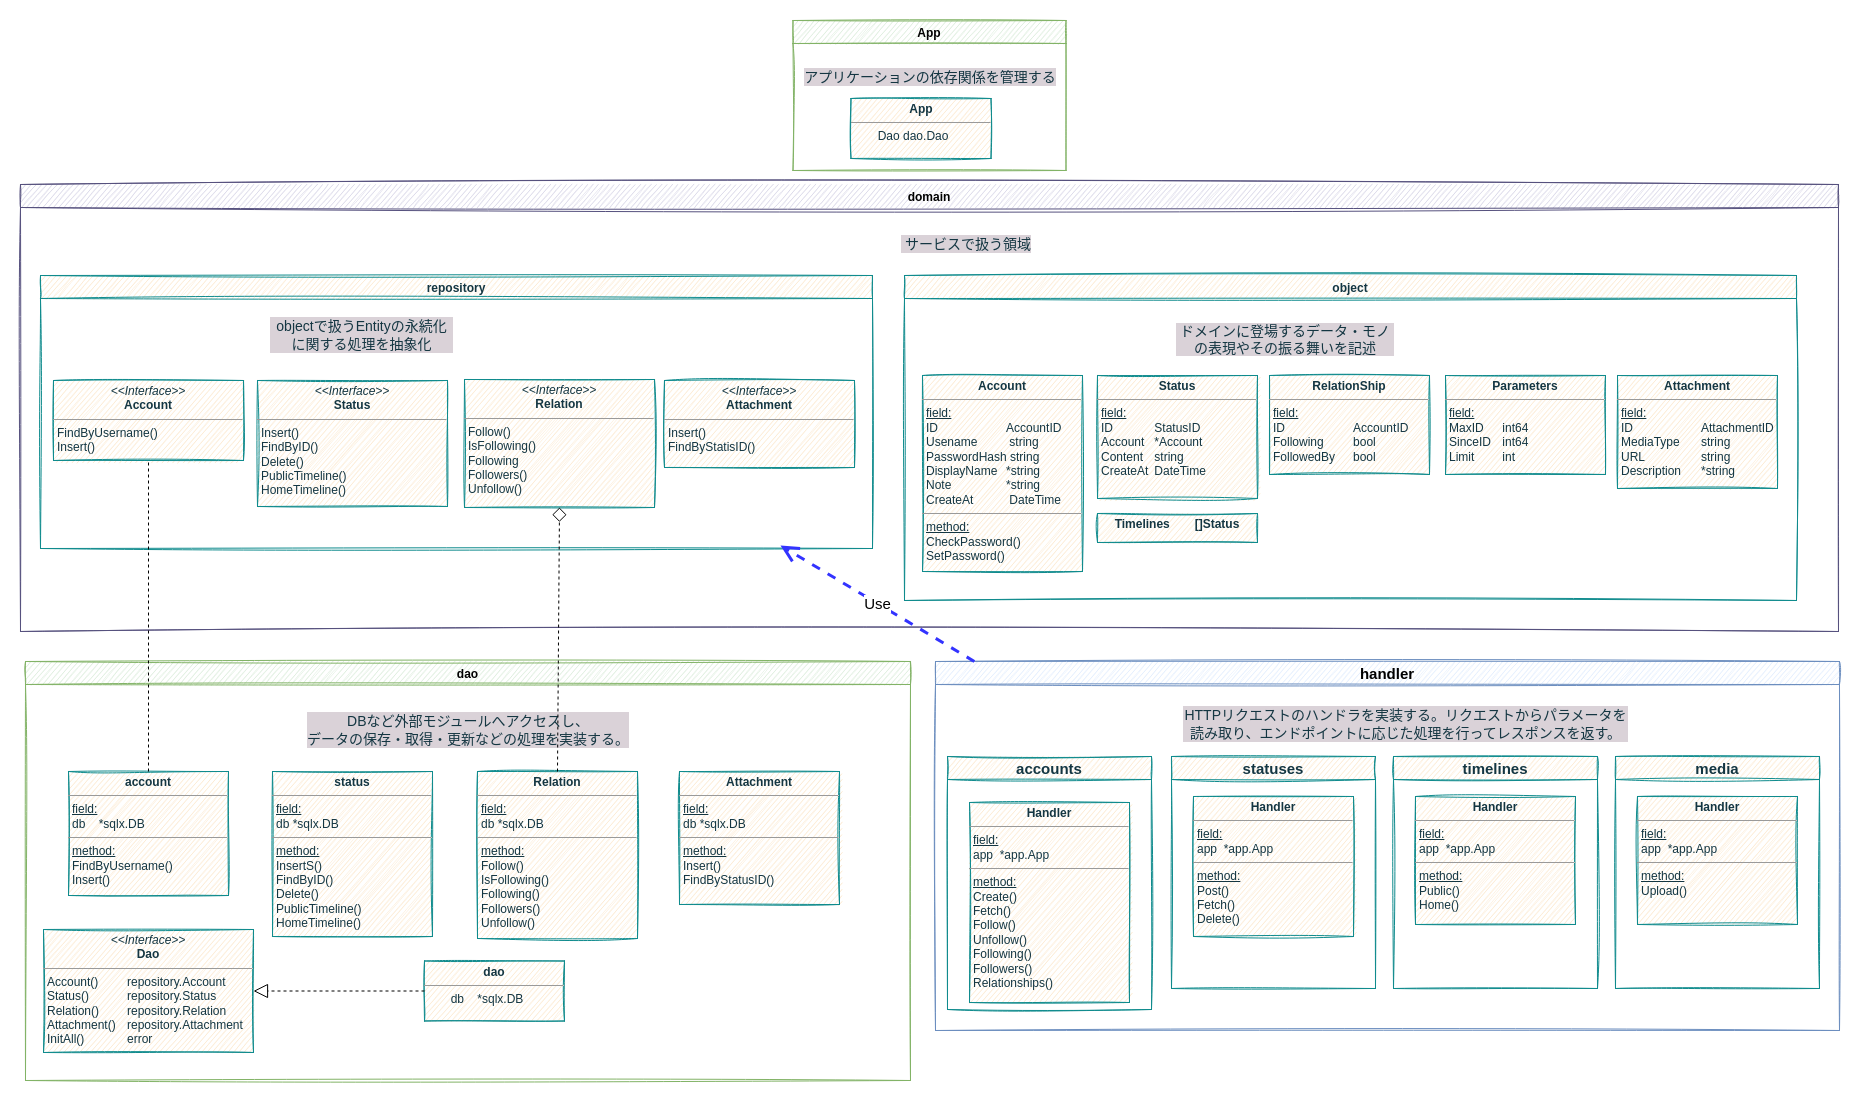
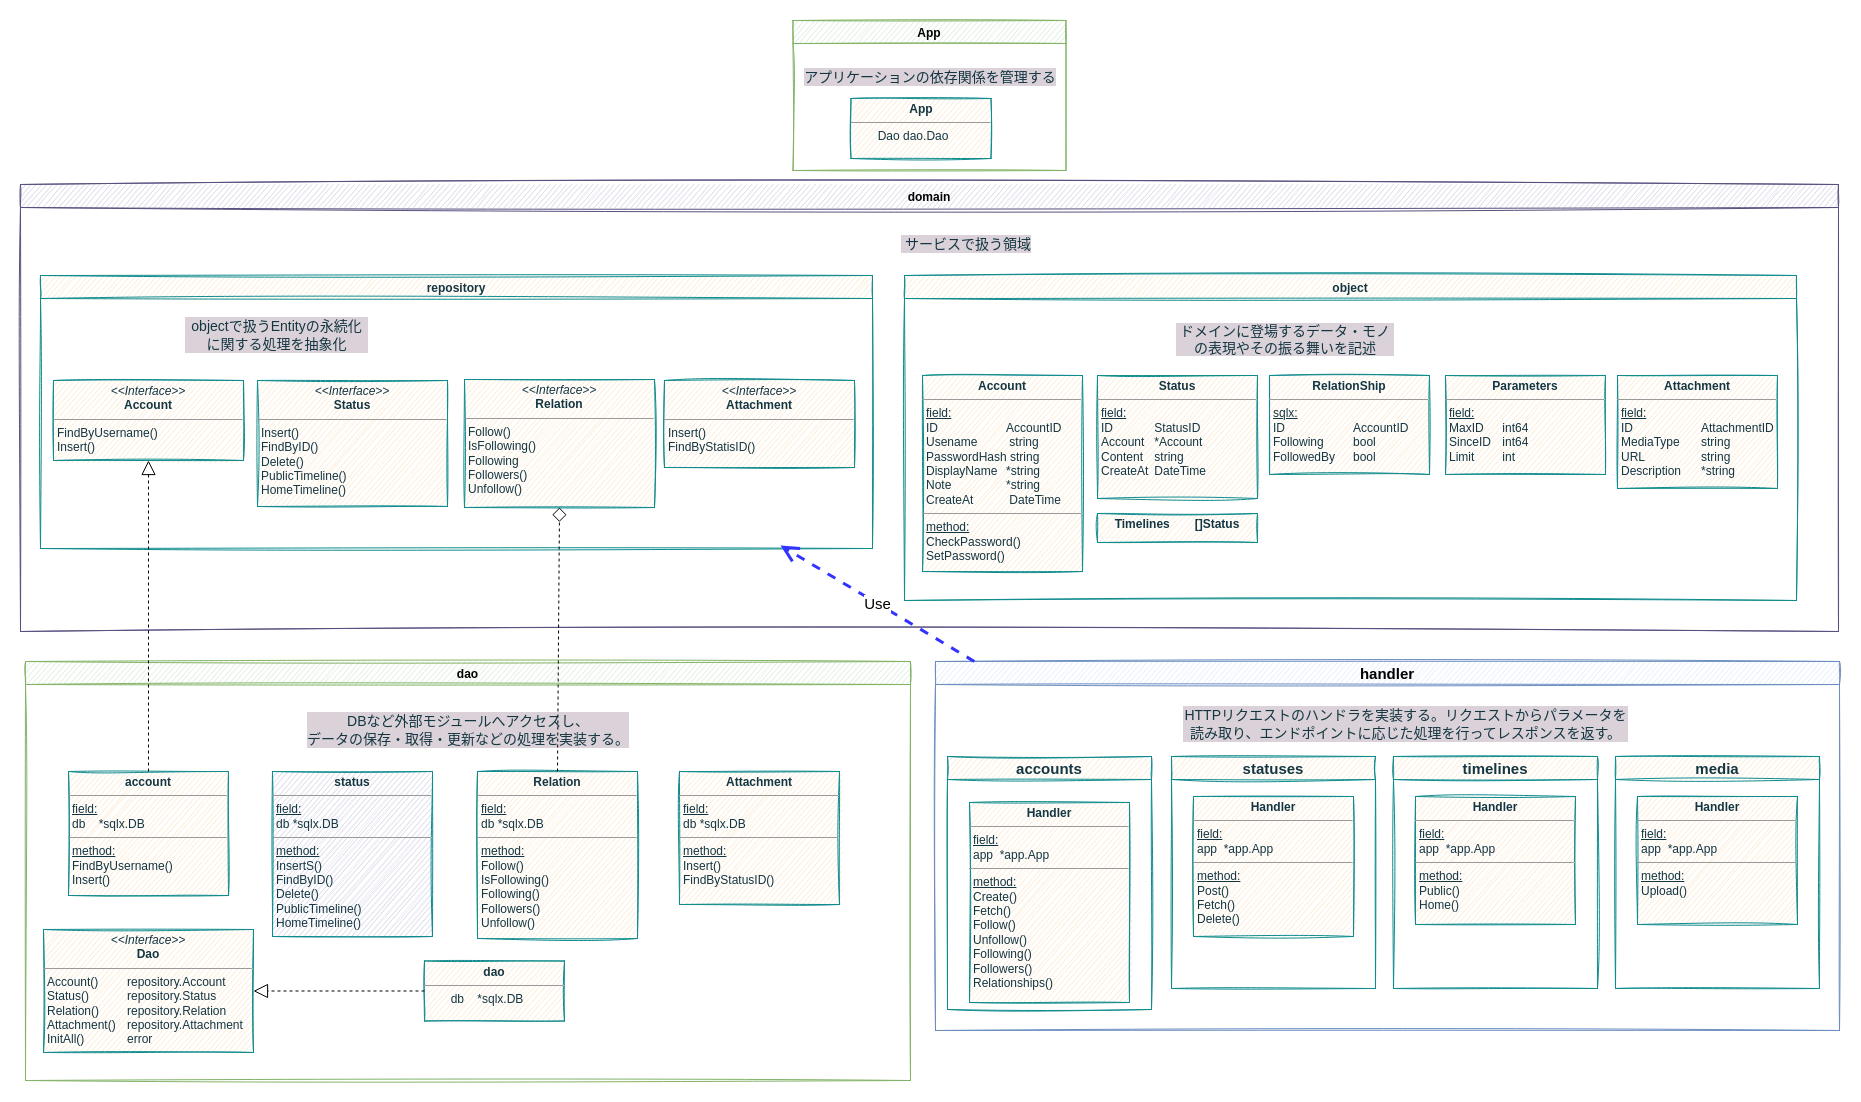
node "objectで扱うEntityの永続化に関する処理を抽象化": moved (362, 334) -> (277, 334)
node "RelationShip field: ID AccountID Following bool FollowedBy bool": label "RelationShip field: ID AccountID Following bool FollowedBy bool" -> "RelationShip sqlx: ID AccountID Following bool FollowedBy bool"
edge "<<Interface>> Account FindByUsername() Insert()" -- "account field: db *sqlx.DB method: FindByUsername() Insert()": arrowhead none -> block
node "status field: db *sqlx.DB method: InsertS() FindByID() Delete() PublicTimeline() HomeTimeline()": fillcolor #fae5c7 -> #d0cee2
